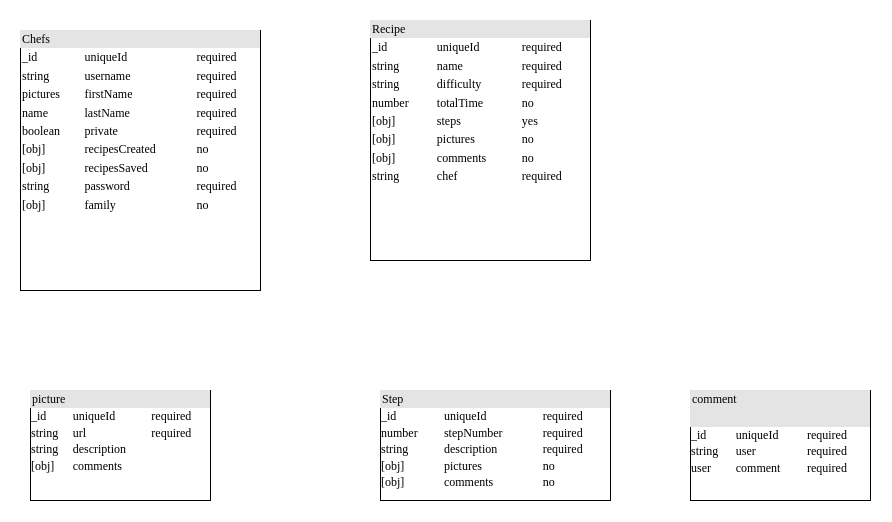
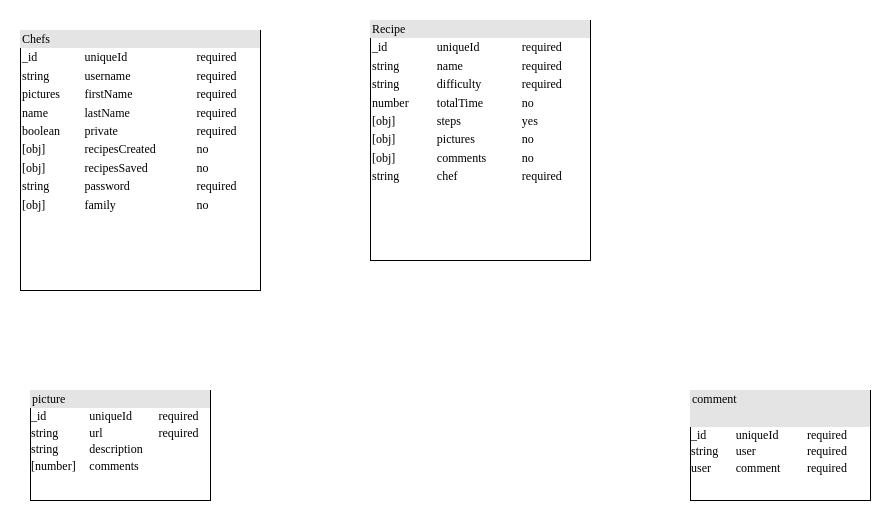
node "picture _id uniqueId required string url required string description [obj] comments": label "picture _id uniqueId required string url required string description [obj] comments" -> "picture _id uniqueId required string url required string description [number] comments"
node "Step _id uniqueId required number stepNumber required string description required [obj] pictures no [obj] comments no": removed
